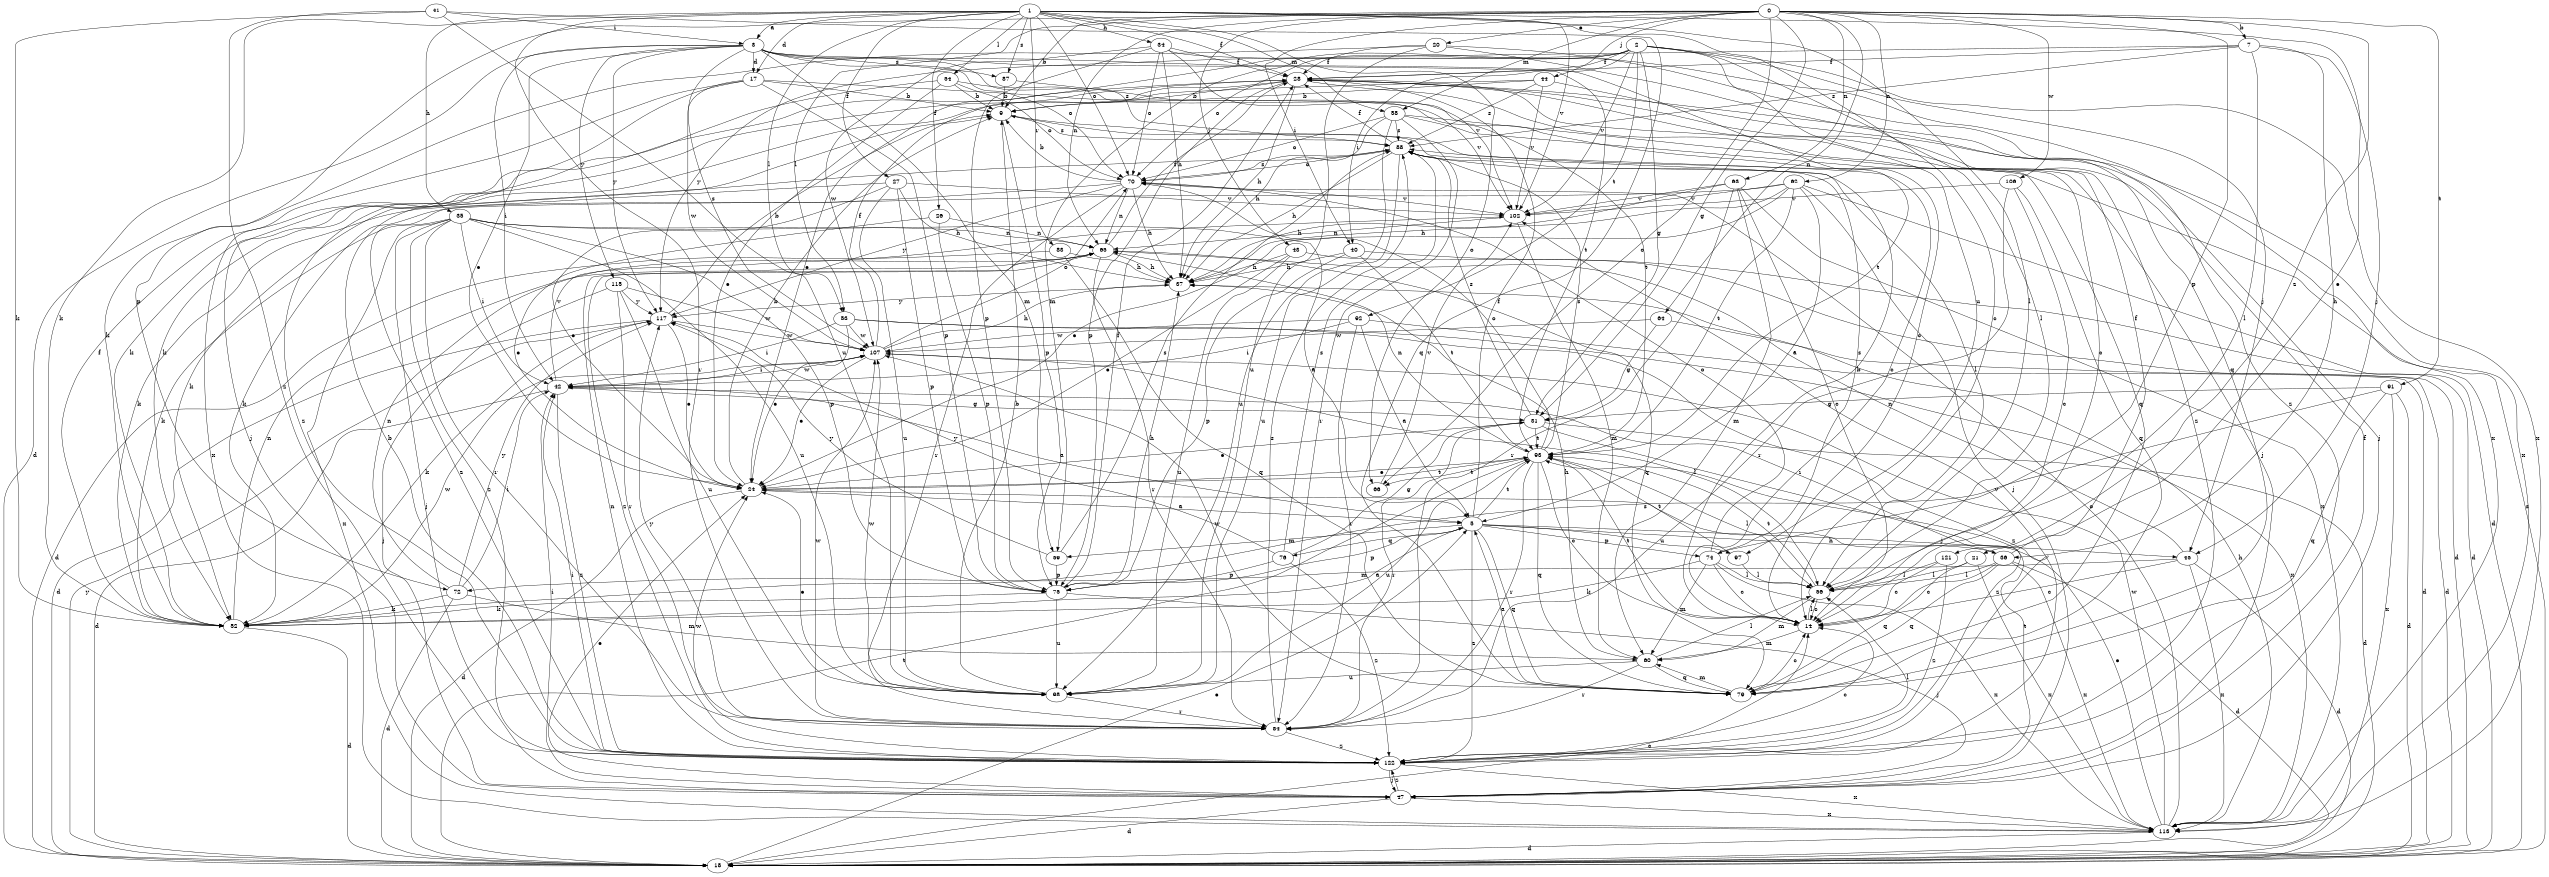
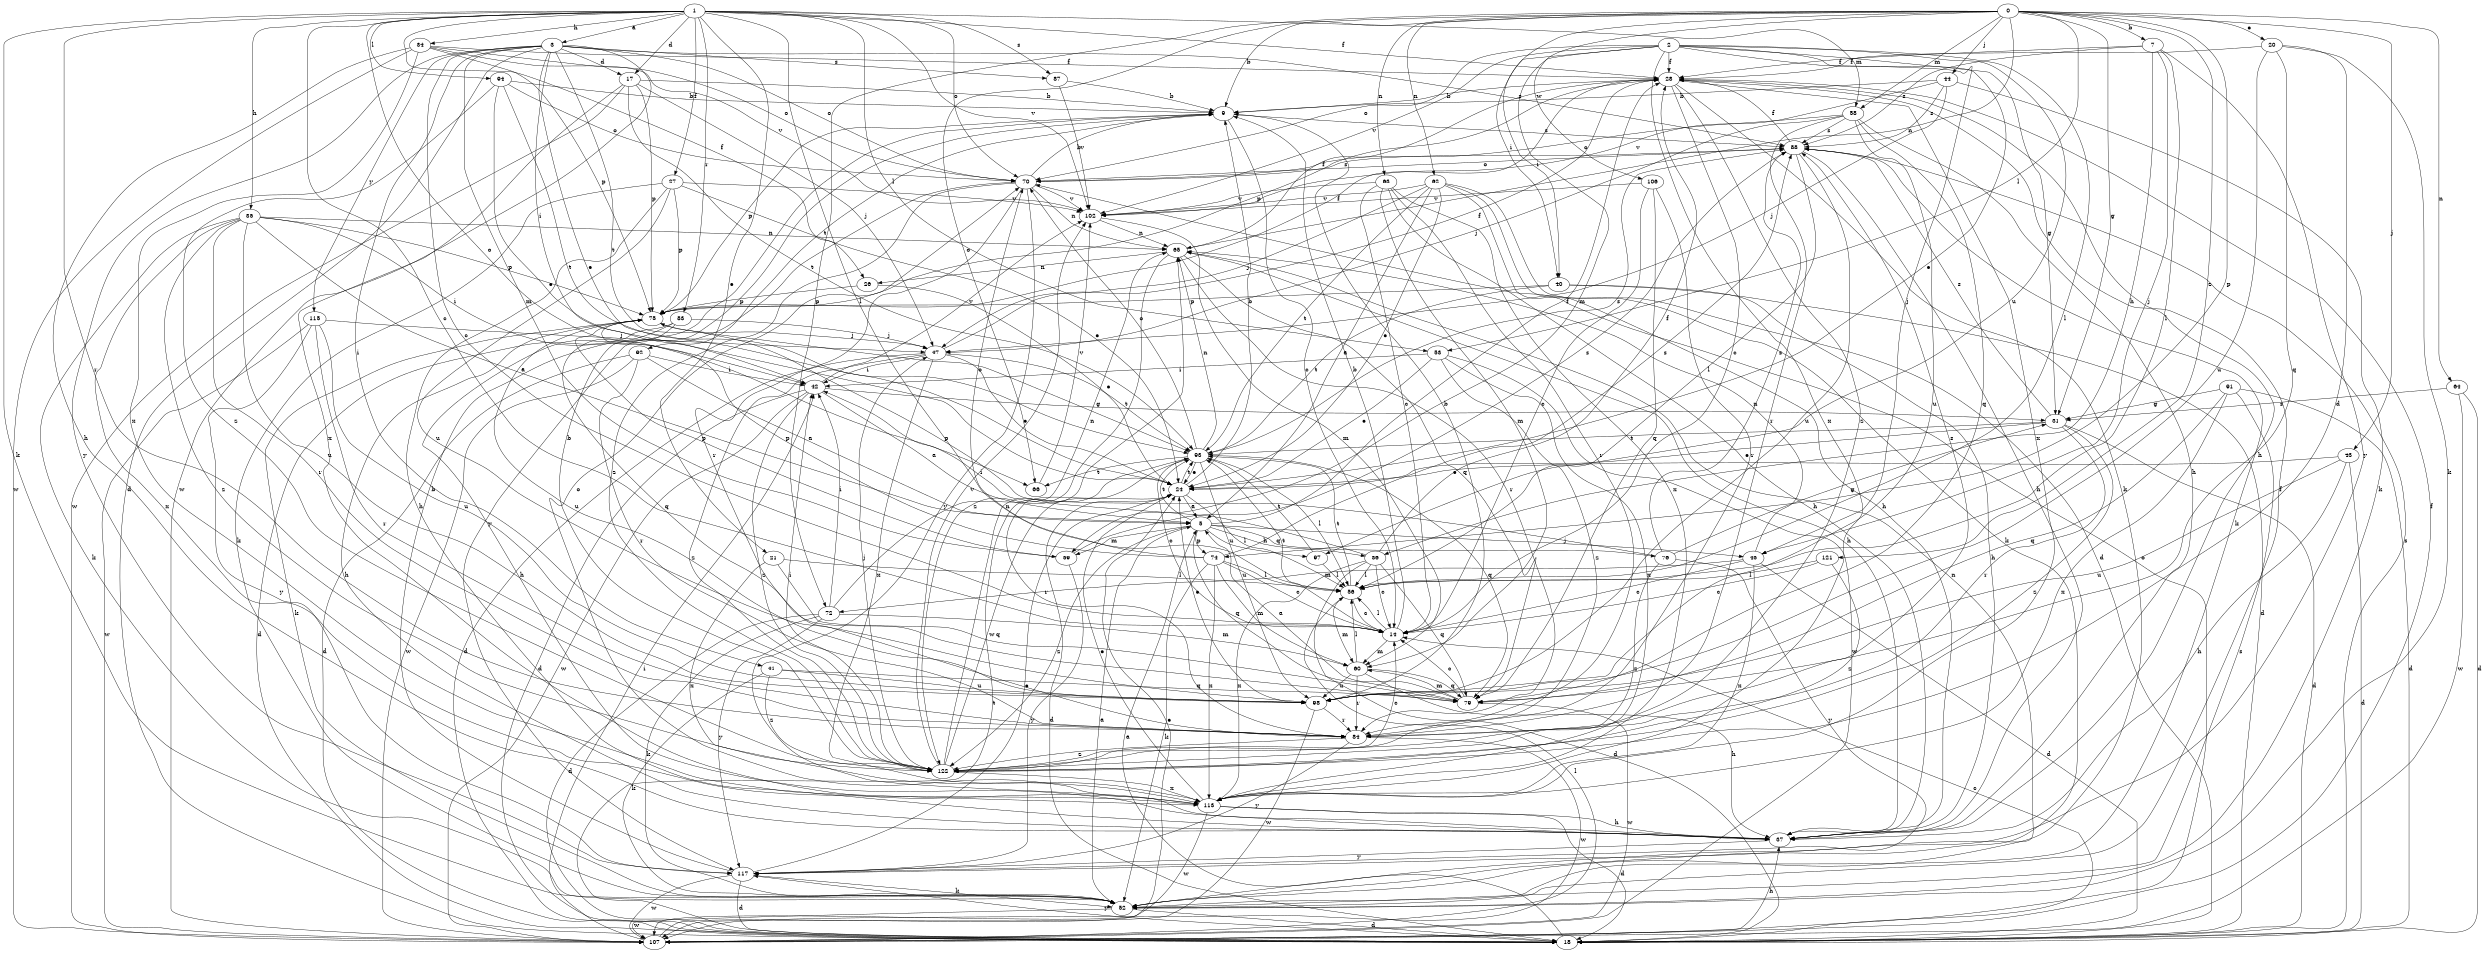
edge "0" -> "91": removed, label "t"
edge "41" -> "3": reversed
node "54": label "54" -> "94"
edge "3" -> "107": label "s" -> "w"
edge "26" -> "65": reversed
edge "2" -> "92": now "9" -> "92"
edge "70" -> "37": label "h" -> "y"
edge "64" -> "31": label "g" -> "s"
edge "20" -> "122": label "z" -> "d"
edge "5" -> "75": now "74" -> "75"
edge "18" -> "5": label "e" -> "a"
edge "122" -> "56": now "24" -> "56"
edge "35" -> "47": now "83" -> "47"
